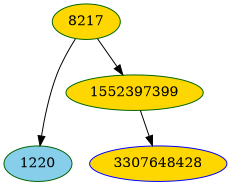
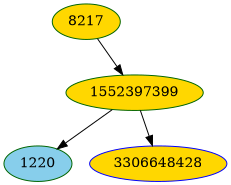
edge "8217" -> "1220": now "1552397399" -> "1220"
node "3307648428": label "3307648428" -> "3306648428"
